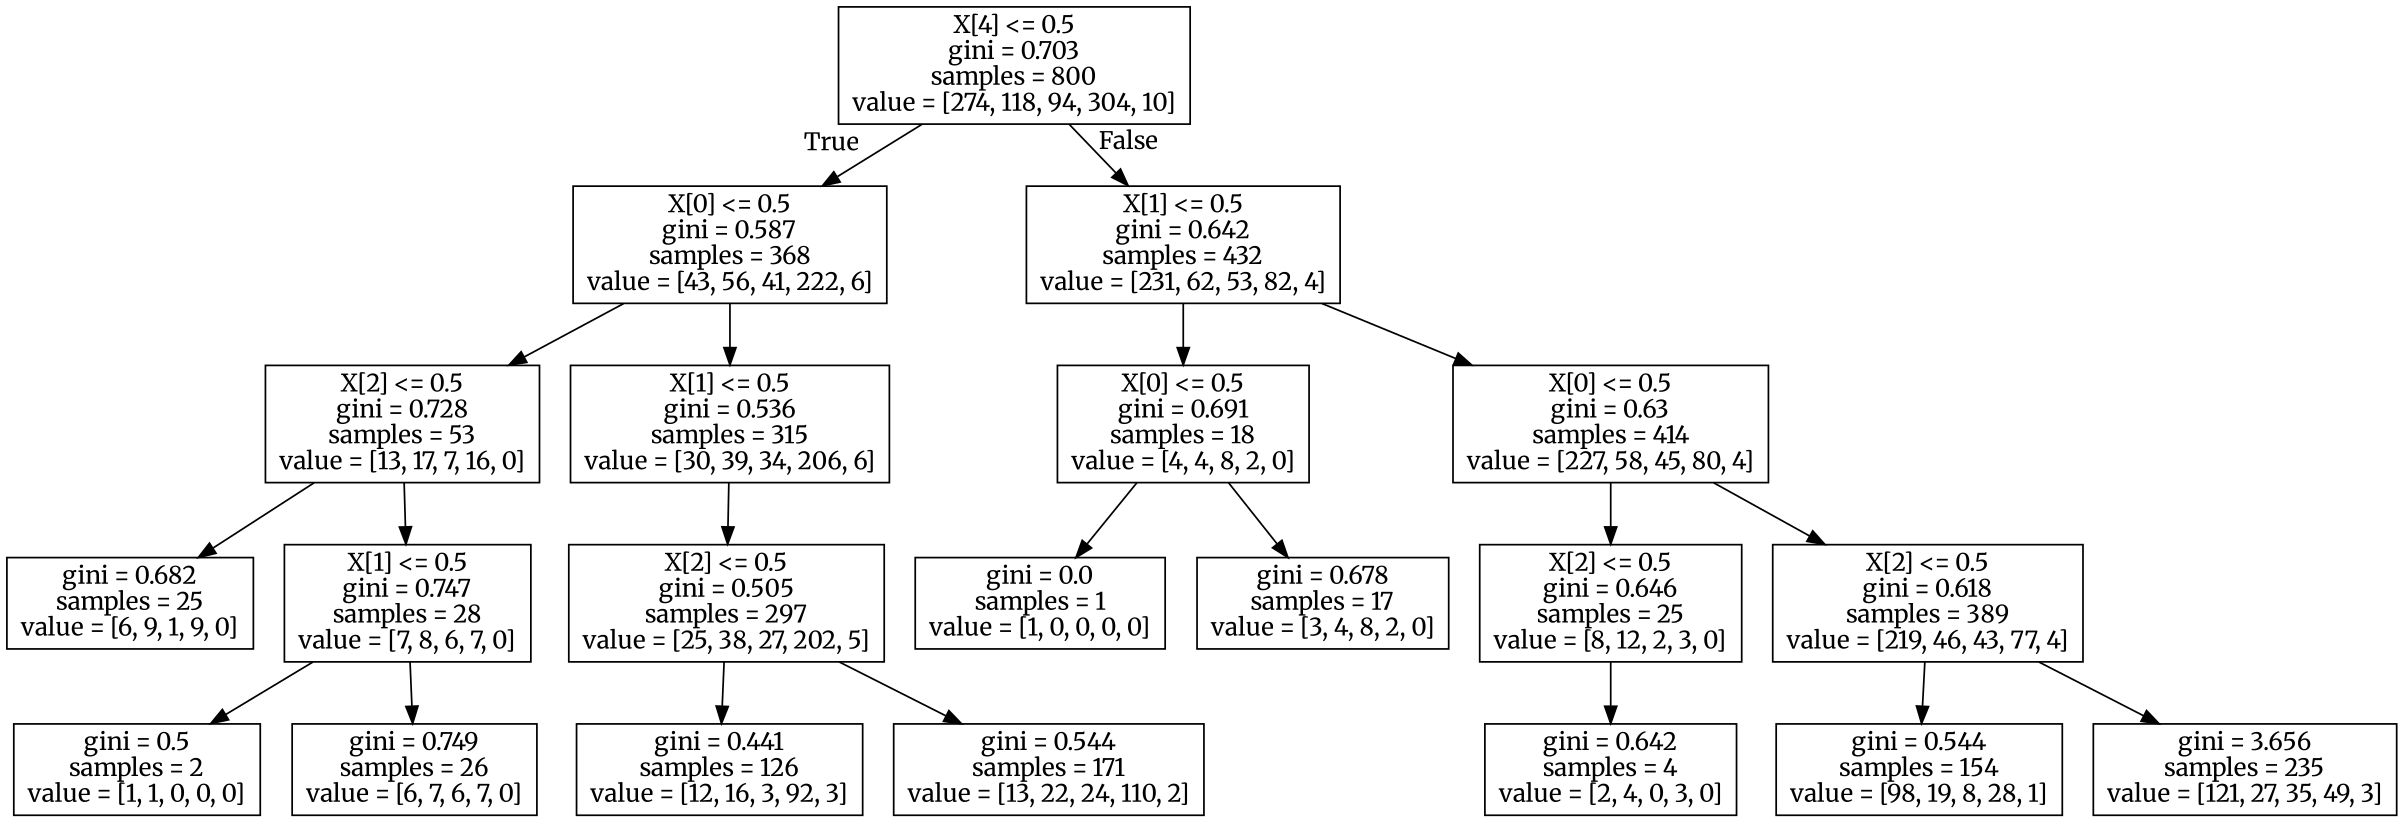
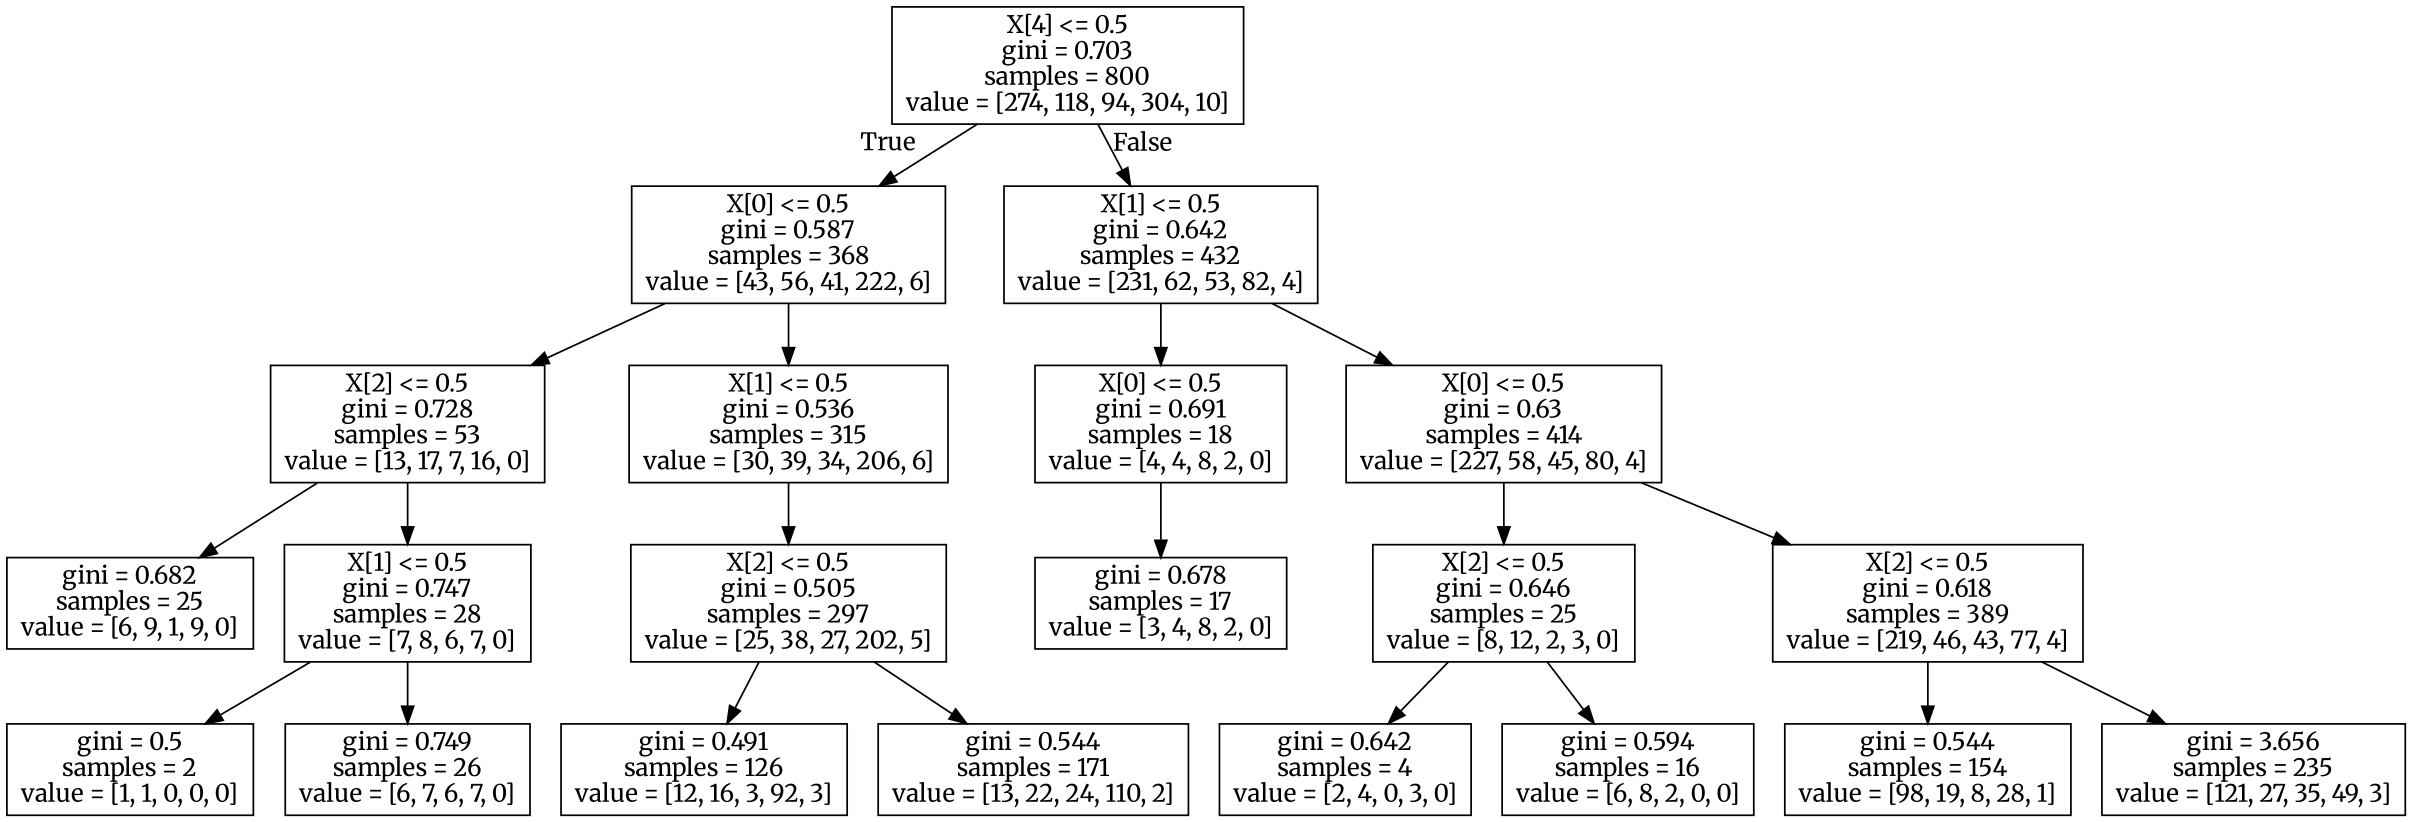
node "gini = 0.0 samples = 1 value = [1, 0, 0, 0, 0]": removed
node "gini = 0.441 samples = 126 value = [12, 16, 3, 92, 3]": label "gini = 0.441 samples = 126 value = [12, 16, 3, 92, 3]" -> "gini = 0.491 samples = 126 value = [12, 16, 3, 92, 3]"
node "gini = 0.594 samples = 16 value = [6, 8, 2, 0, 0]": added
